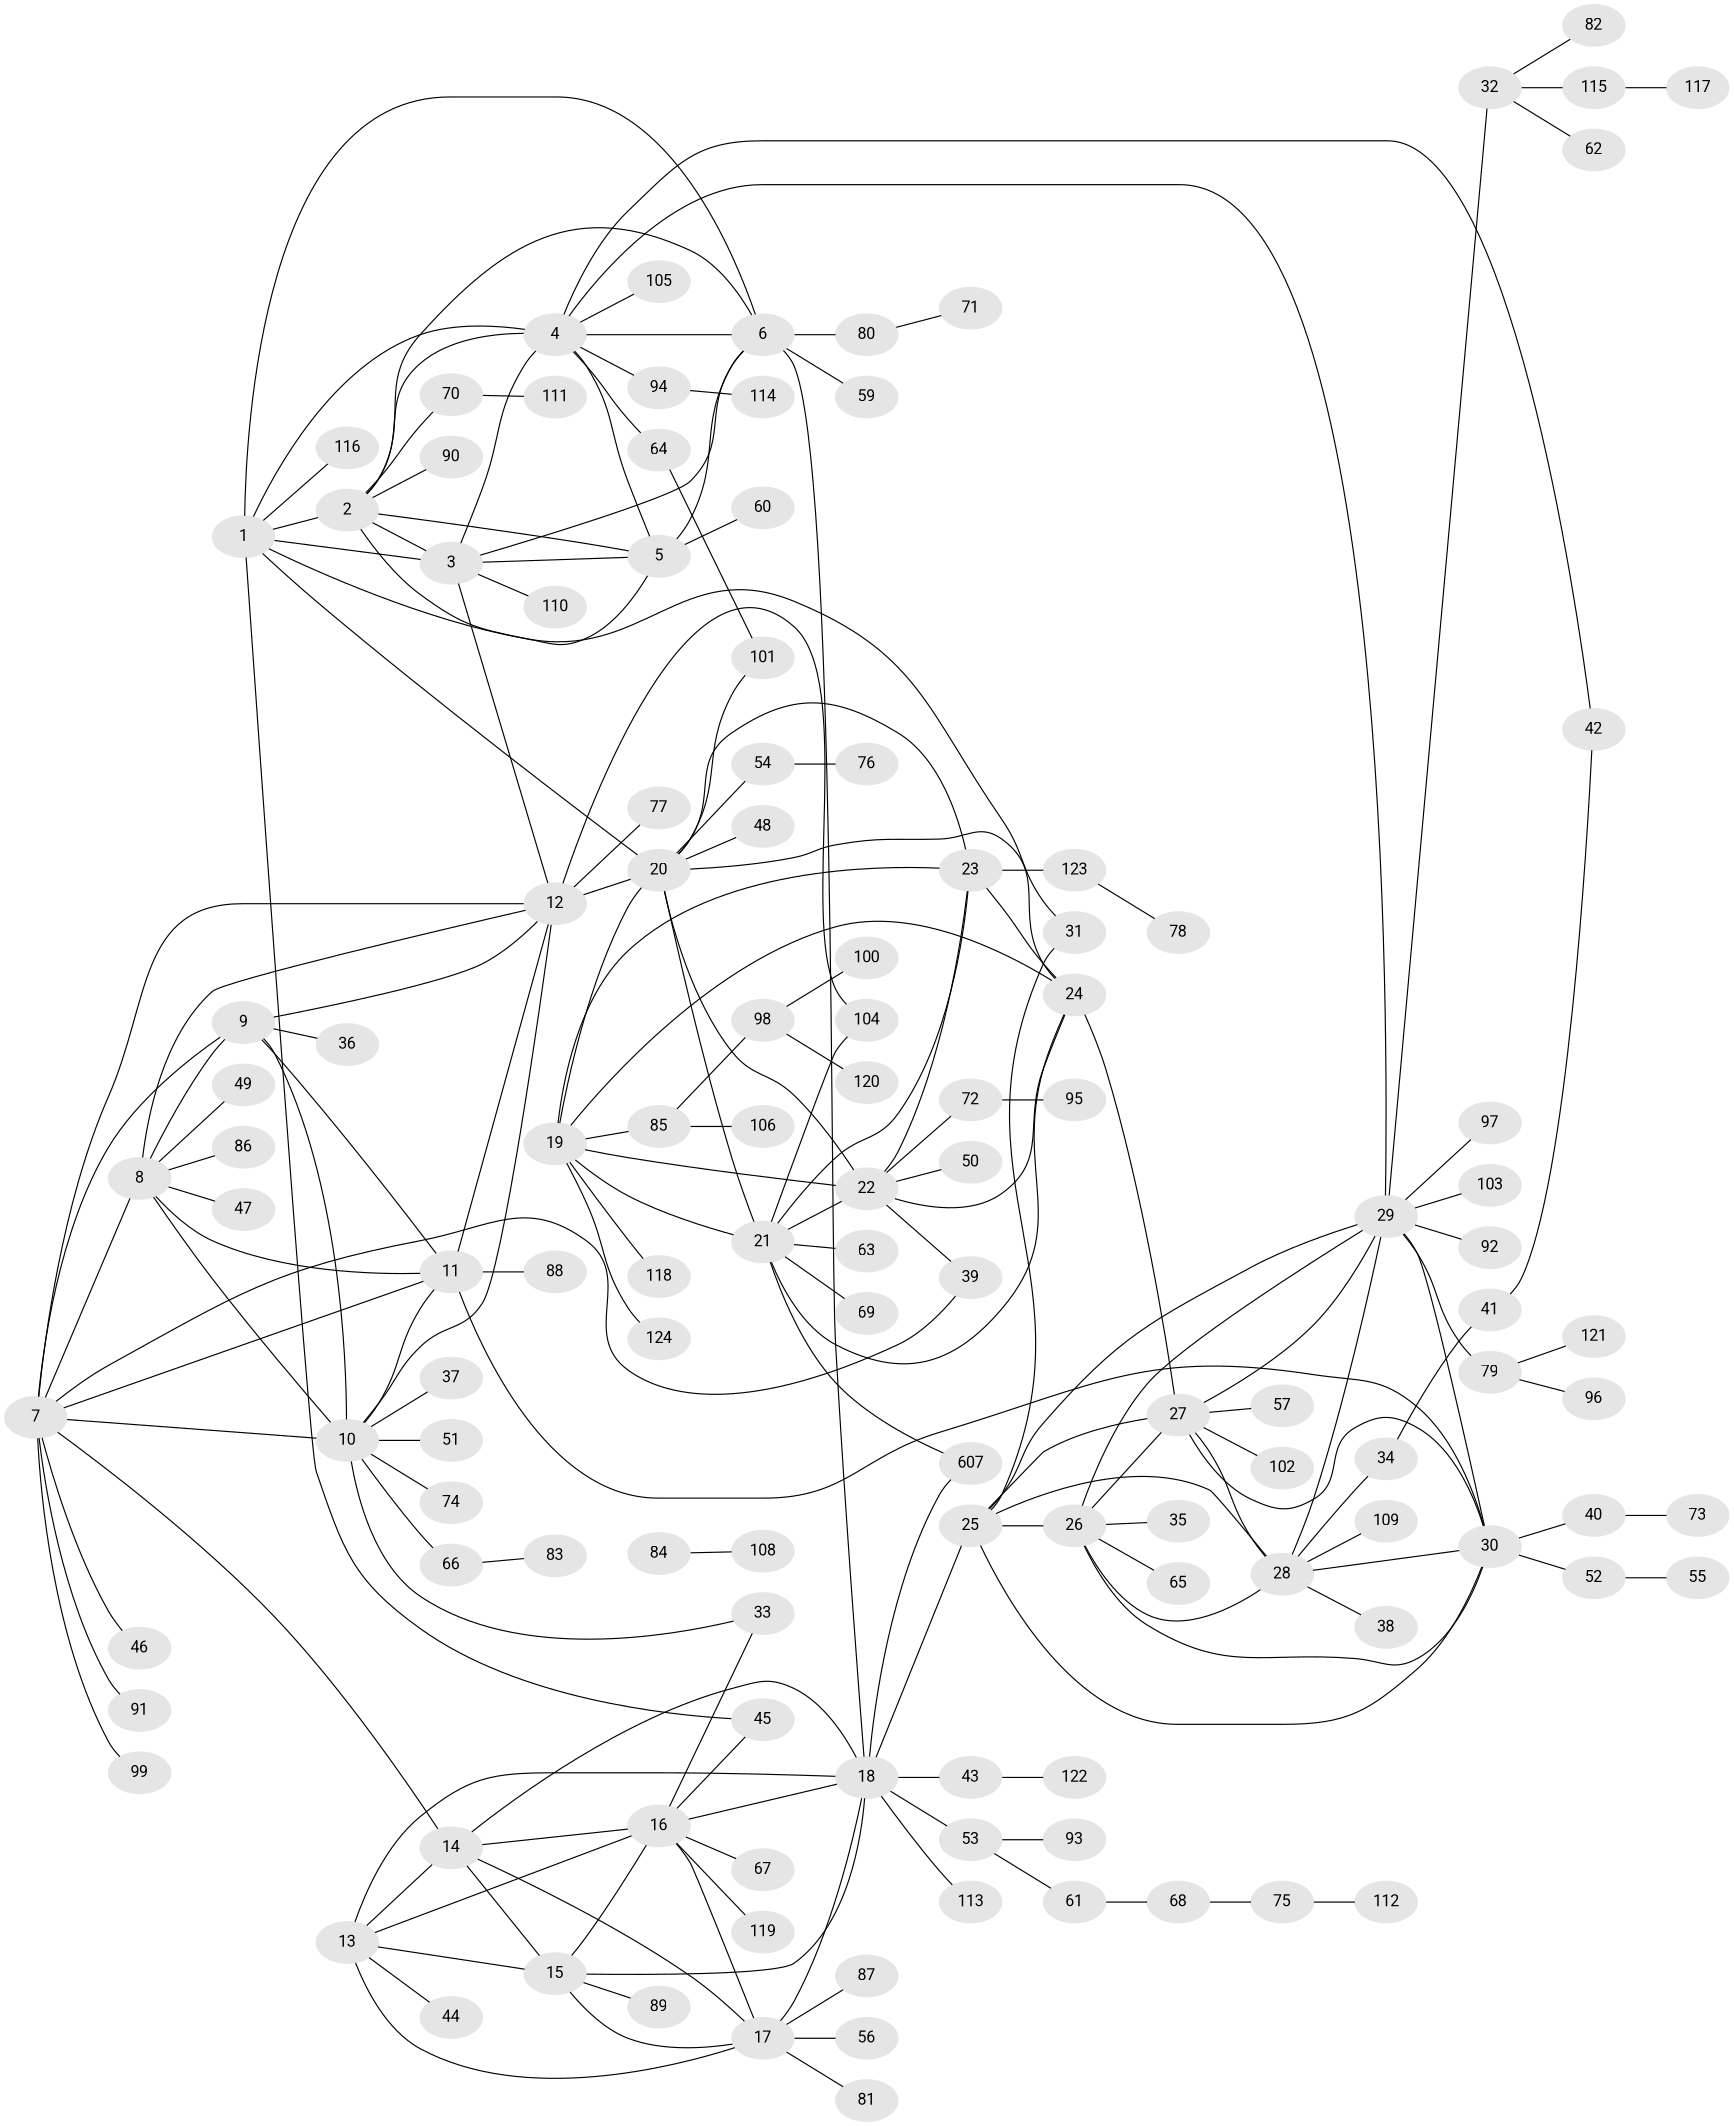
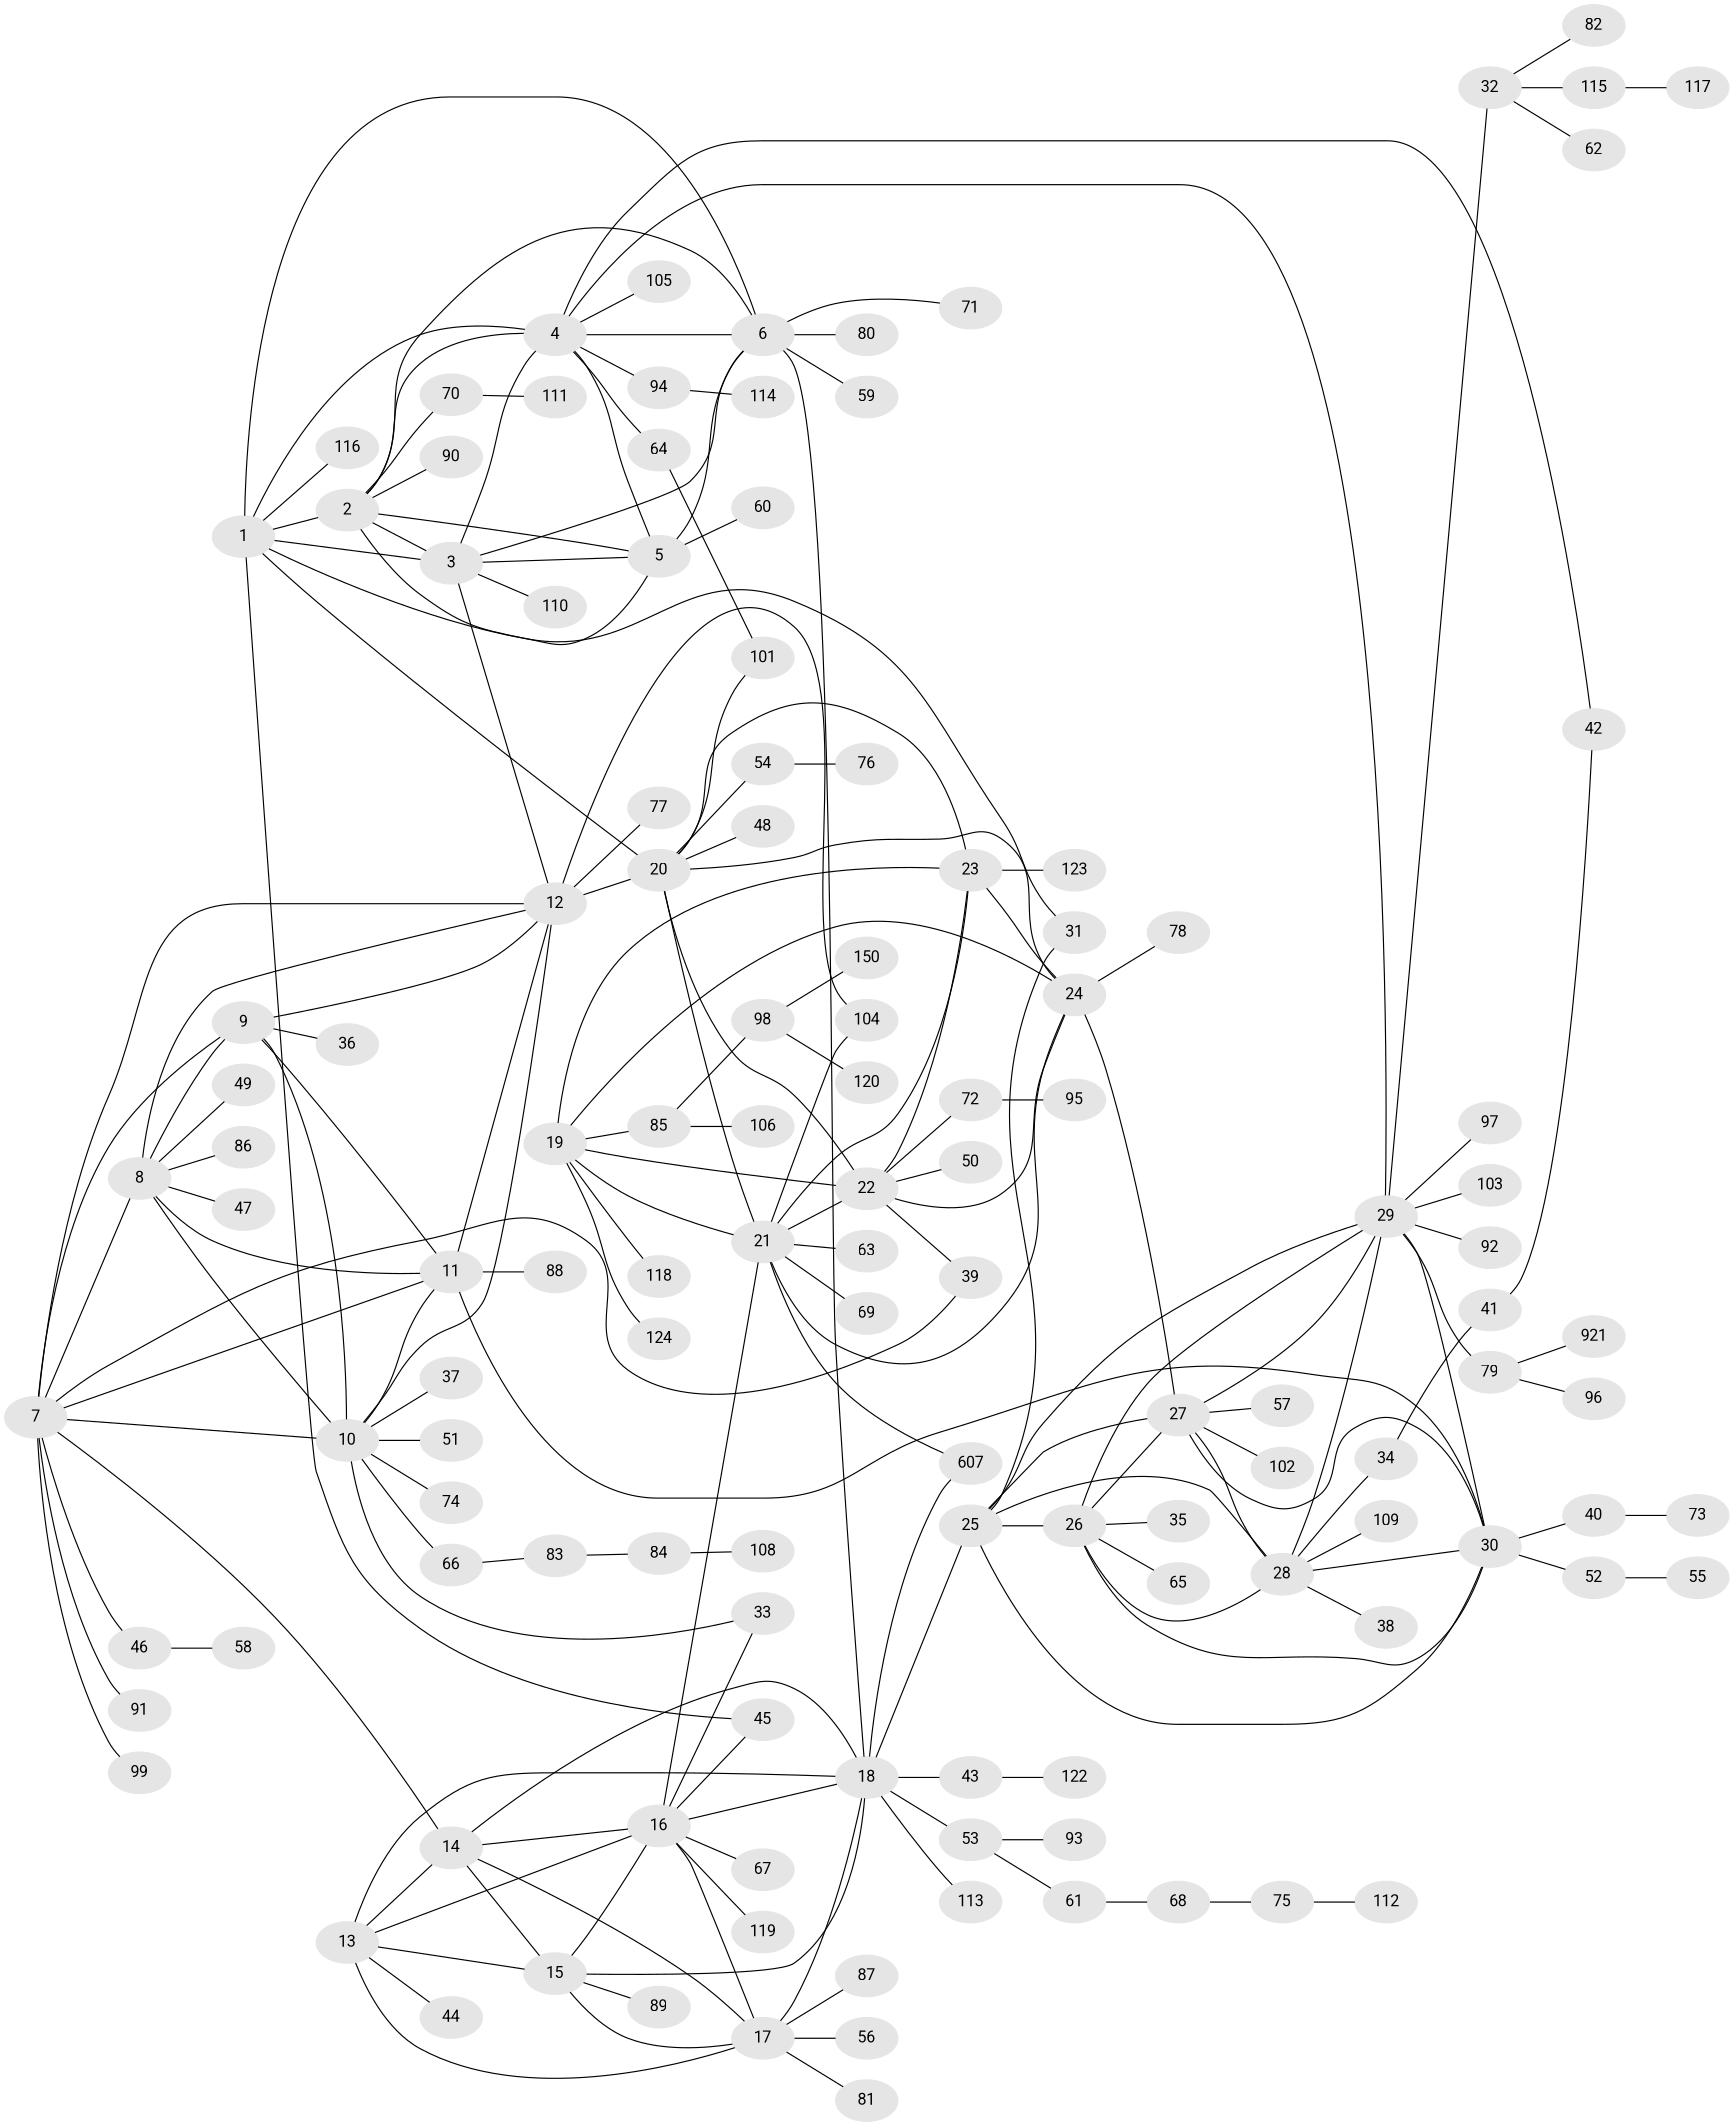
edge "71" -- "80": now "71" -- "6"
edge "123" -- "78": now "24" -- "78"
node "100": label "100" -> "150"
edge "20" -- "19": removed
node "121": label "121" -> "921"
edge "21" -- "16": added
edge "84" -- "83": added
node "58": added
